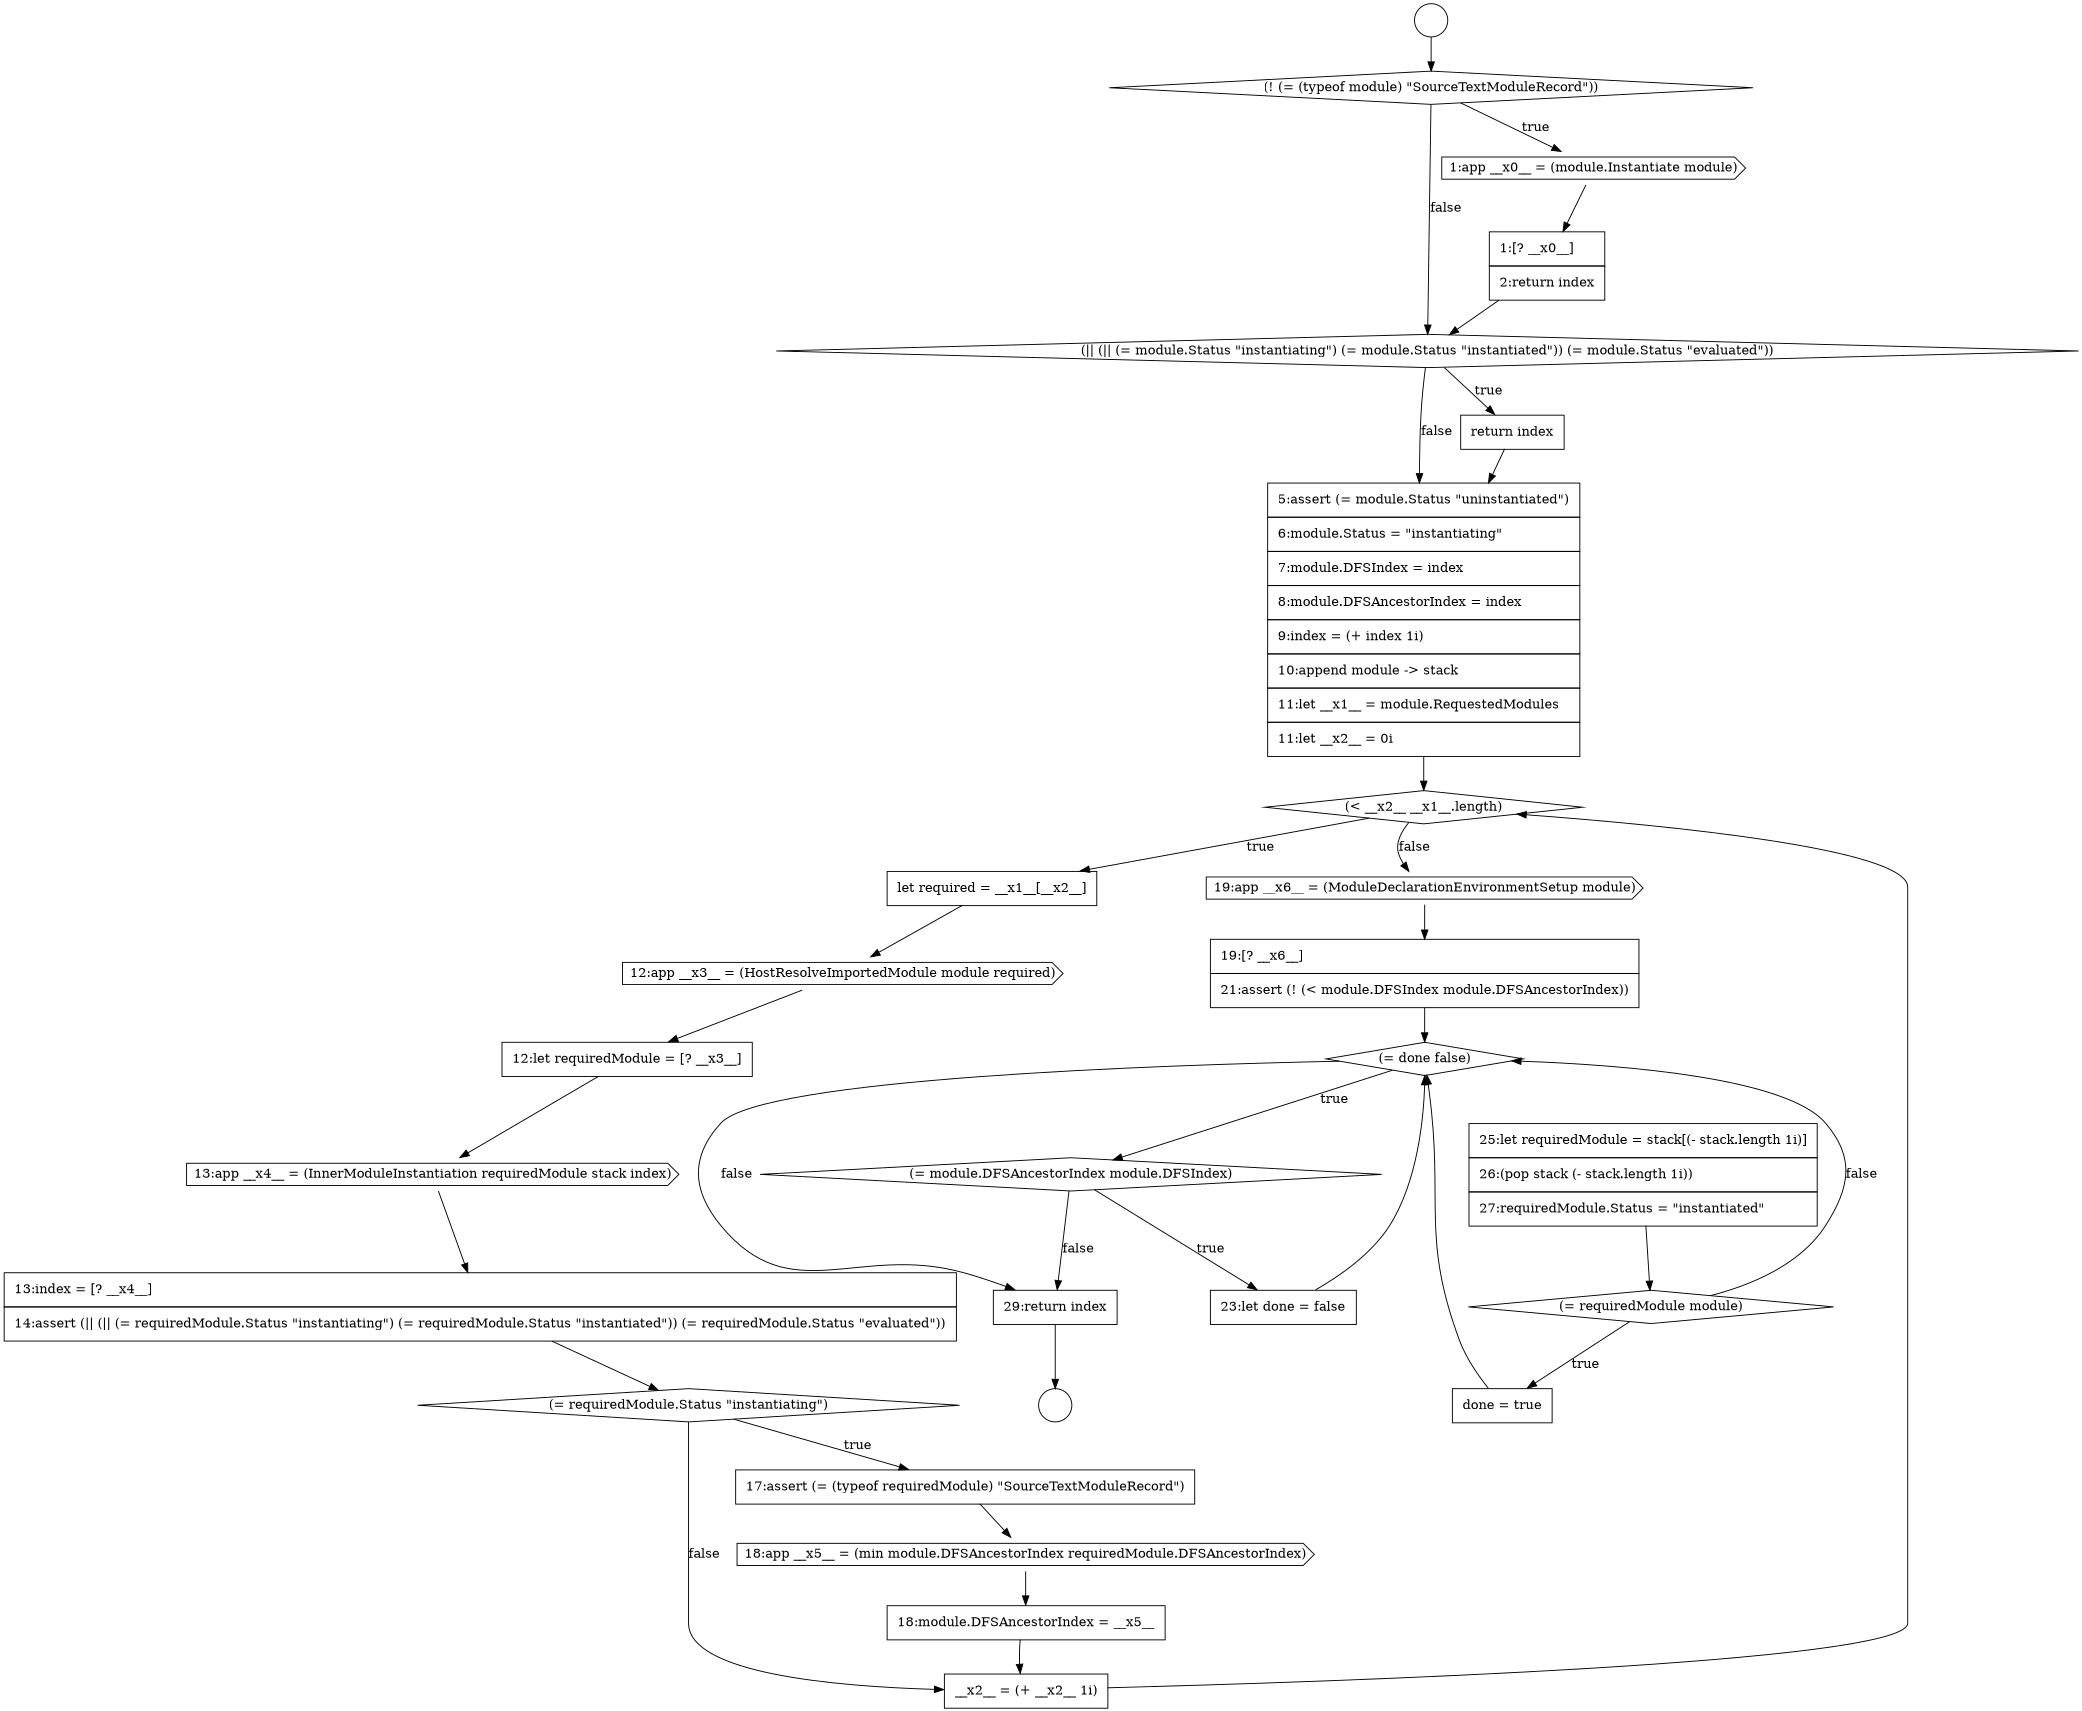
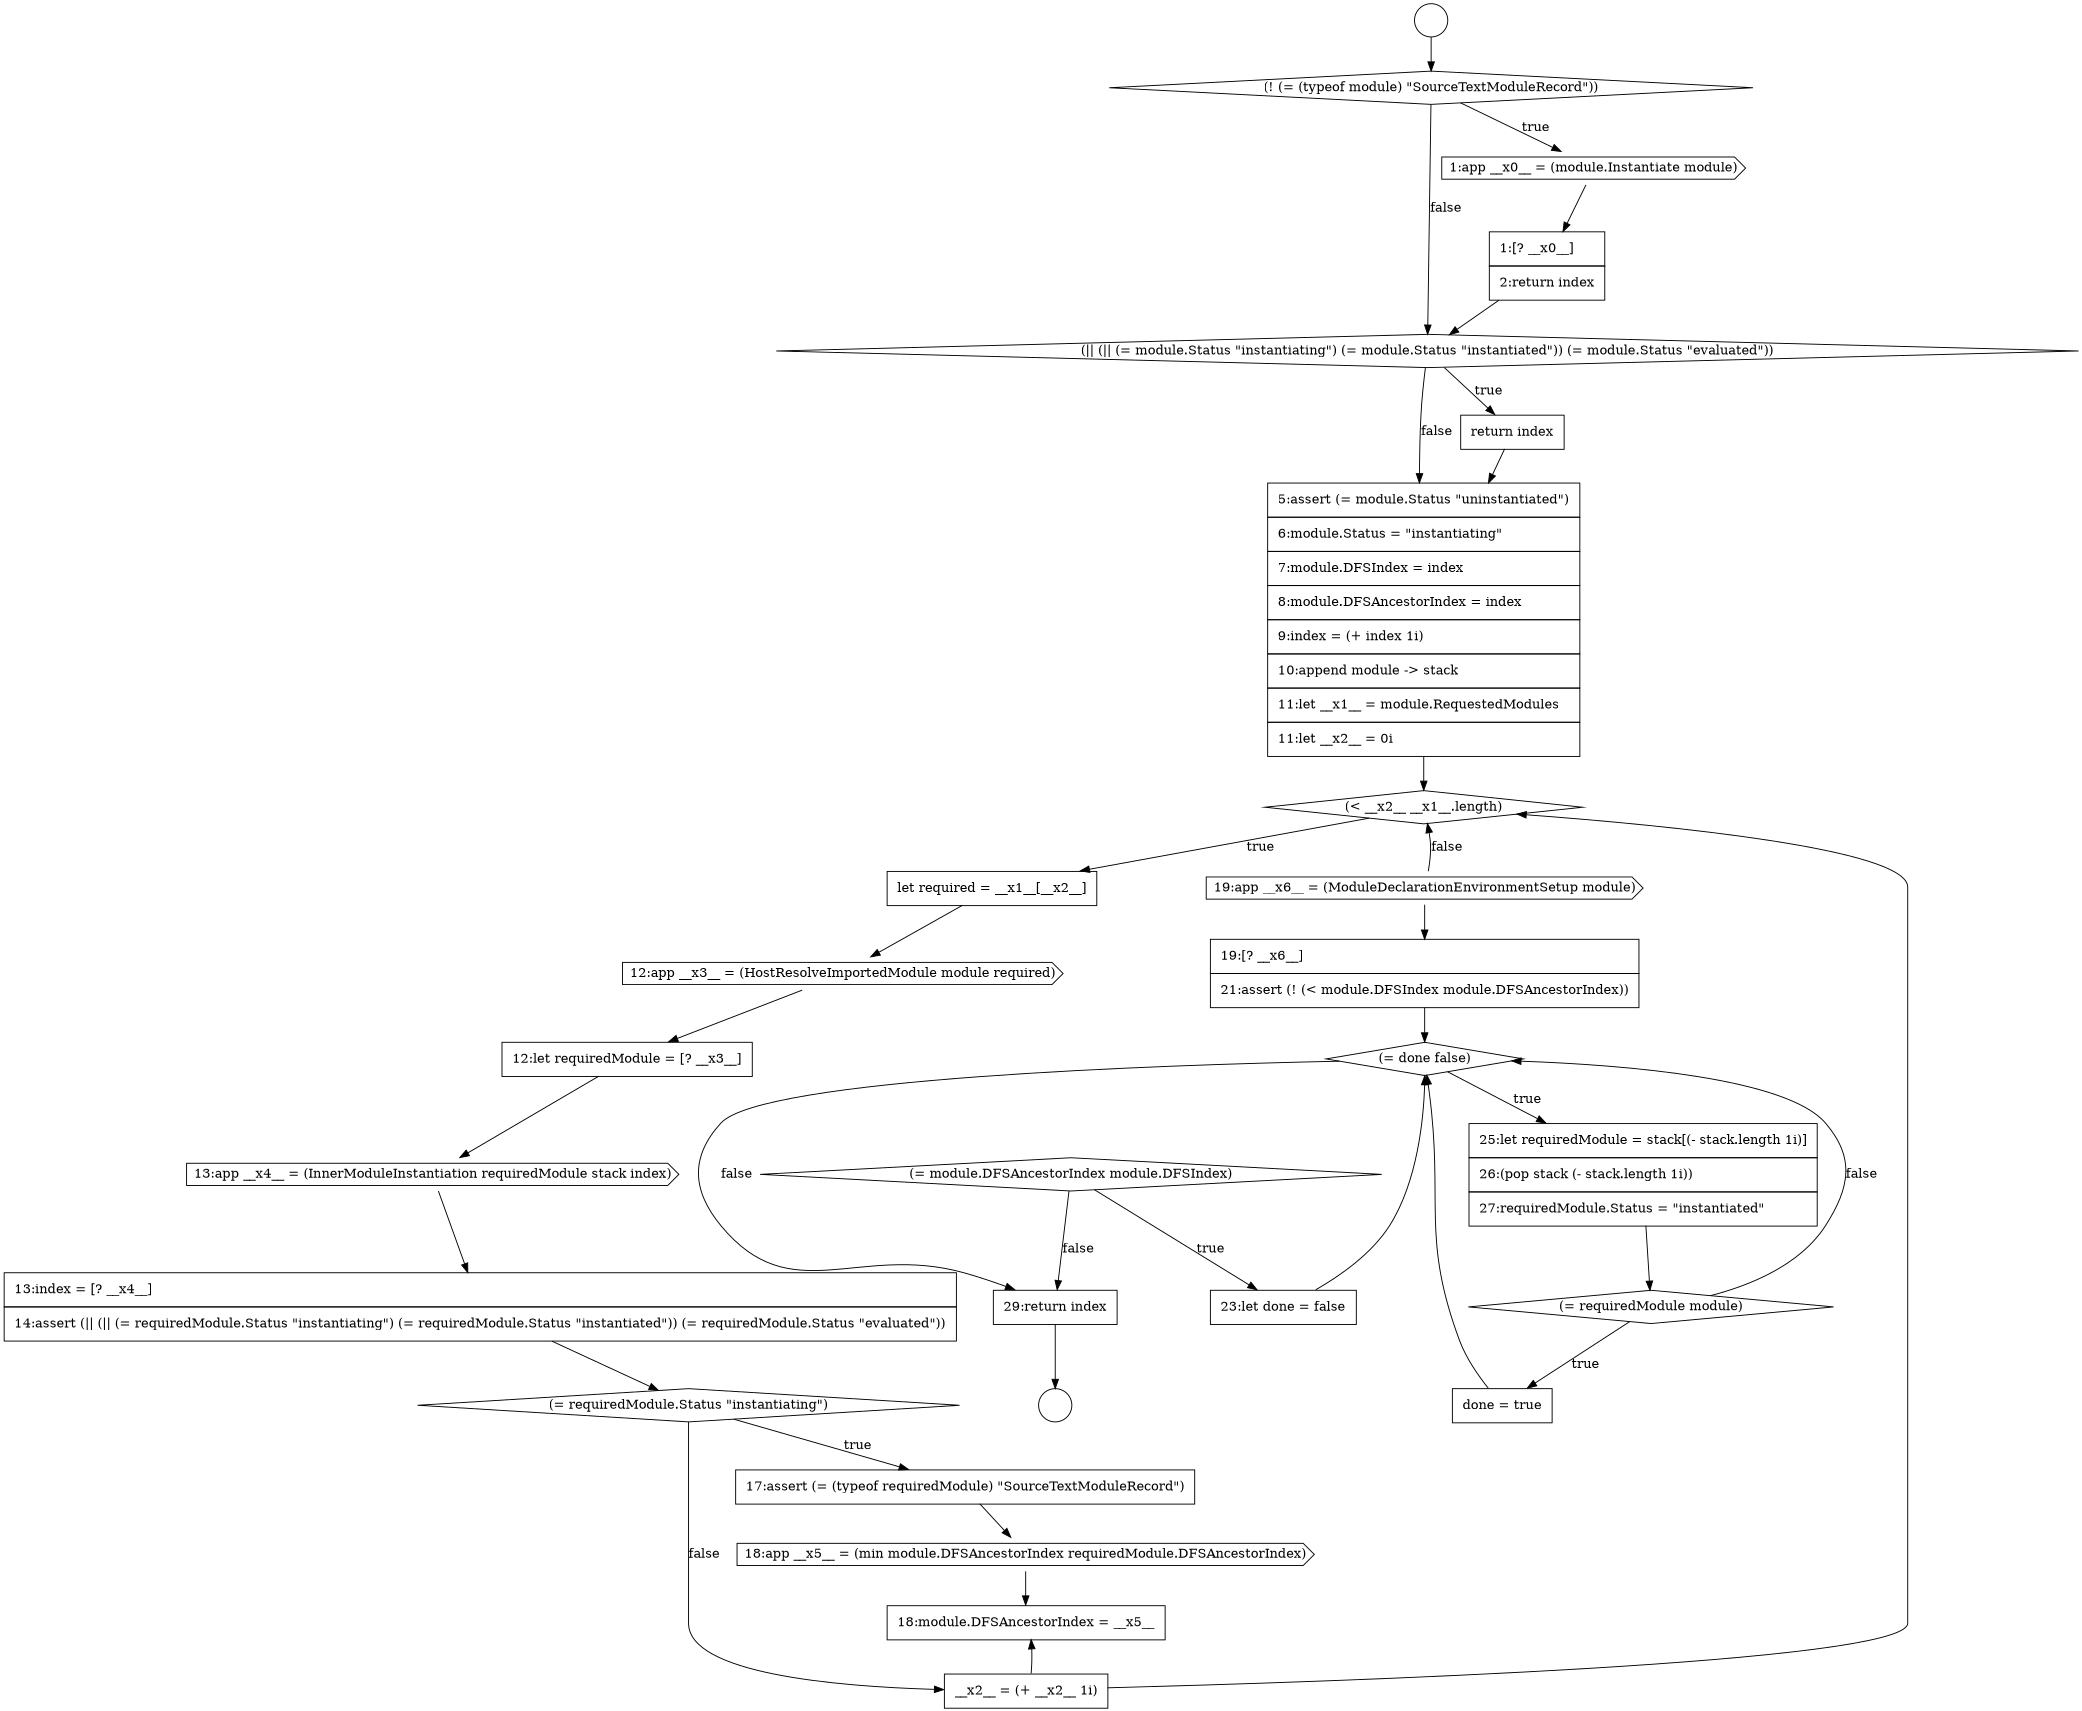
edge "(< __x2__ __x1__.length)" -> "19:app __x6__ = (ModuleDeclarationEnvironmentSetup module)": reversed
edge "(= done false)" -> "(= module.DFSAncestorIndex module.DFSIndex)": now "(= done false)" -> "25:let requiredModule = stack[(- stack.length 1i)]"
edge "18:module.DFSAncestorIndex = __x5__" -> "__x2__ = (+ __x2__ 1i)": reversed
